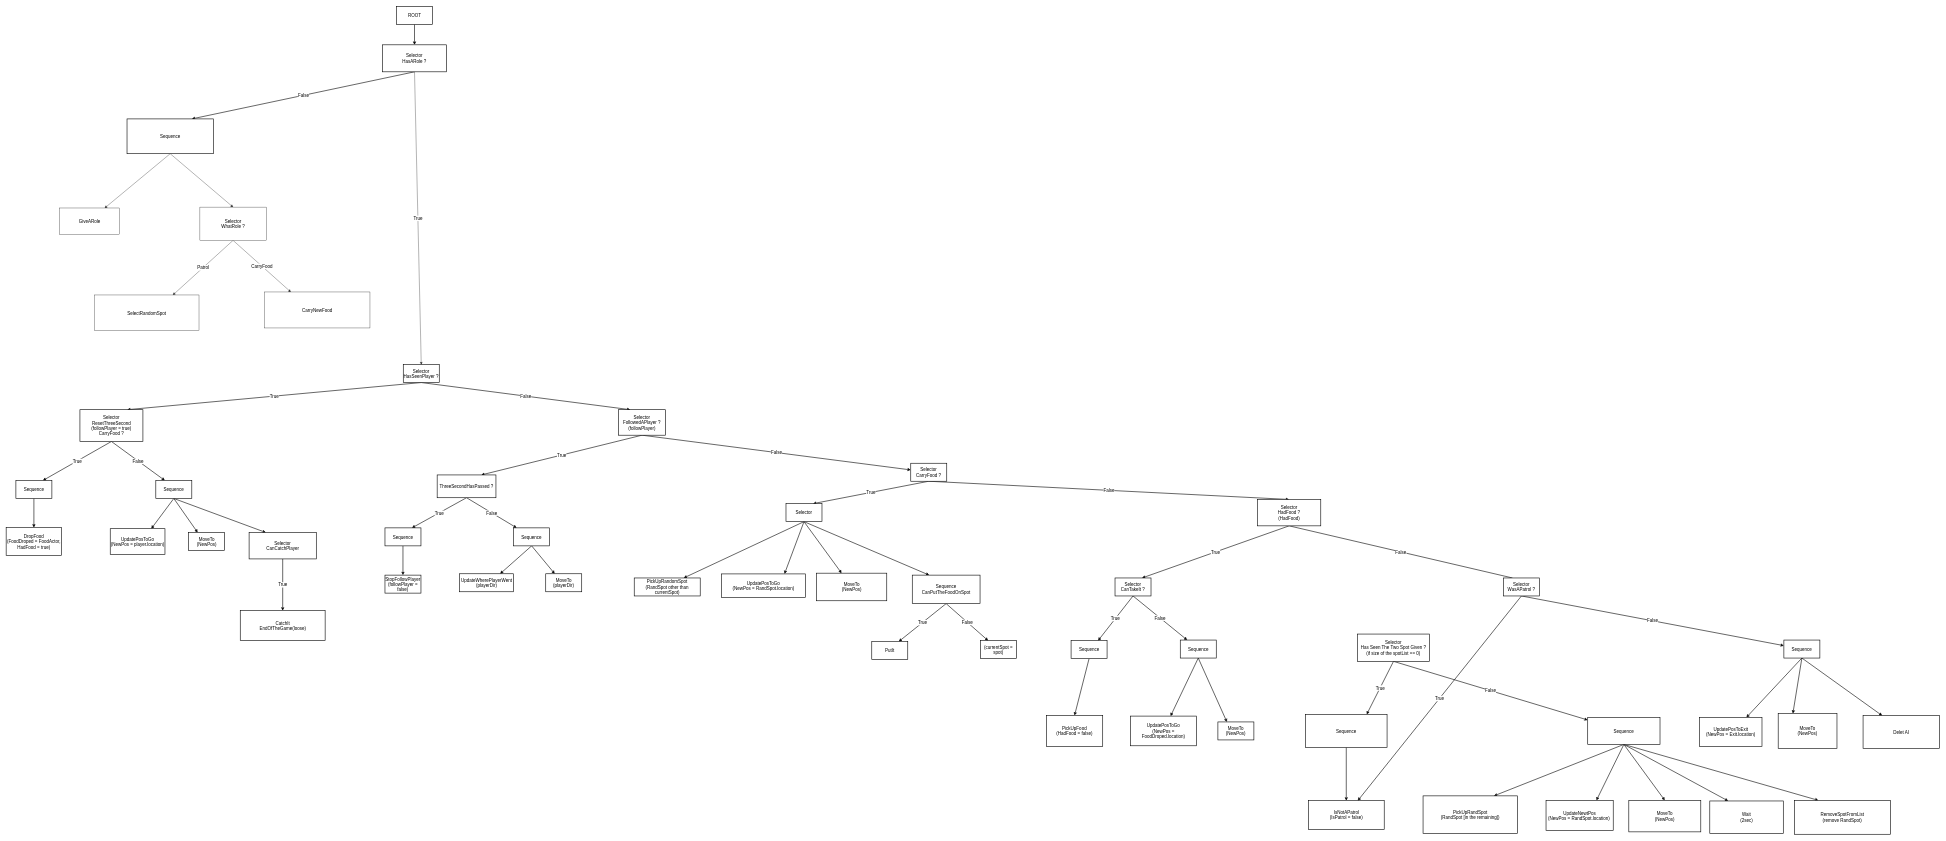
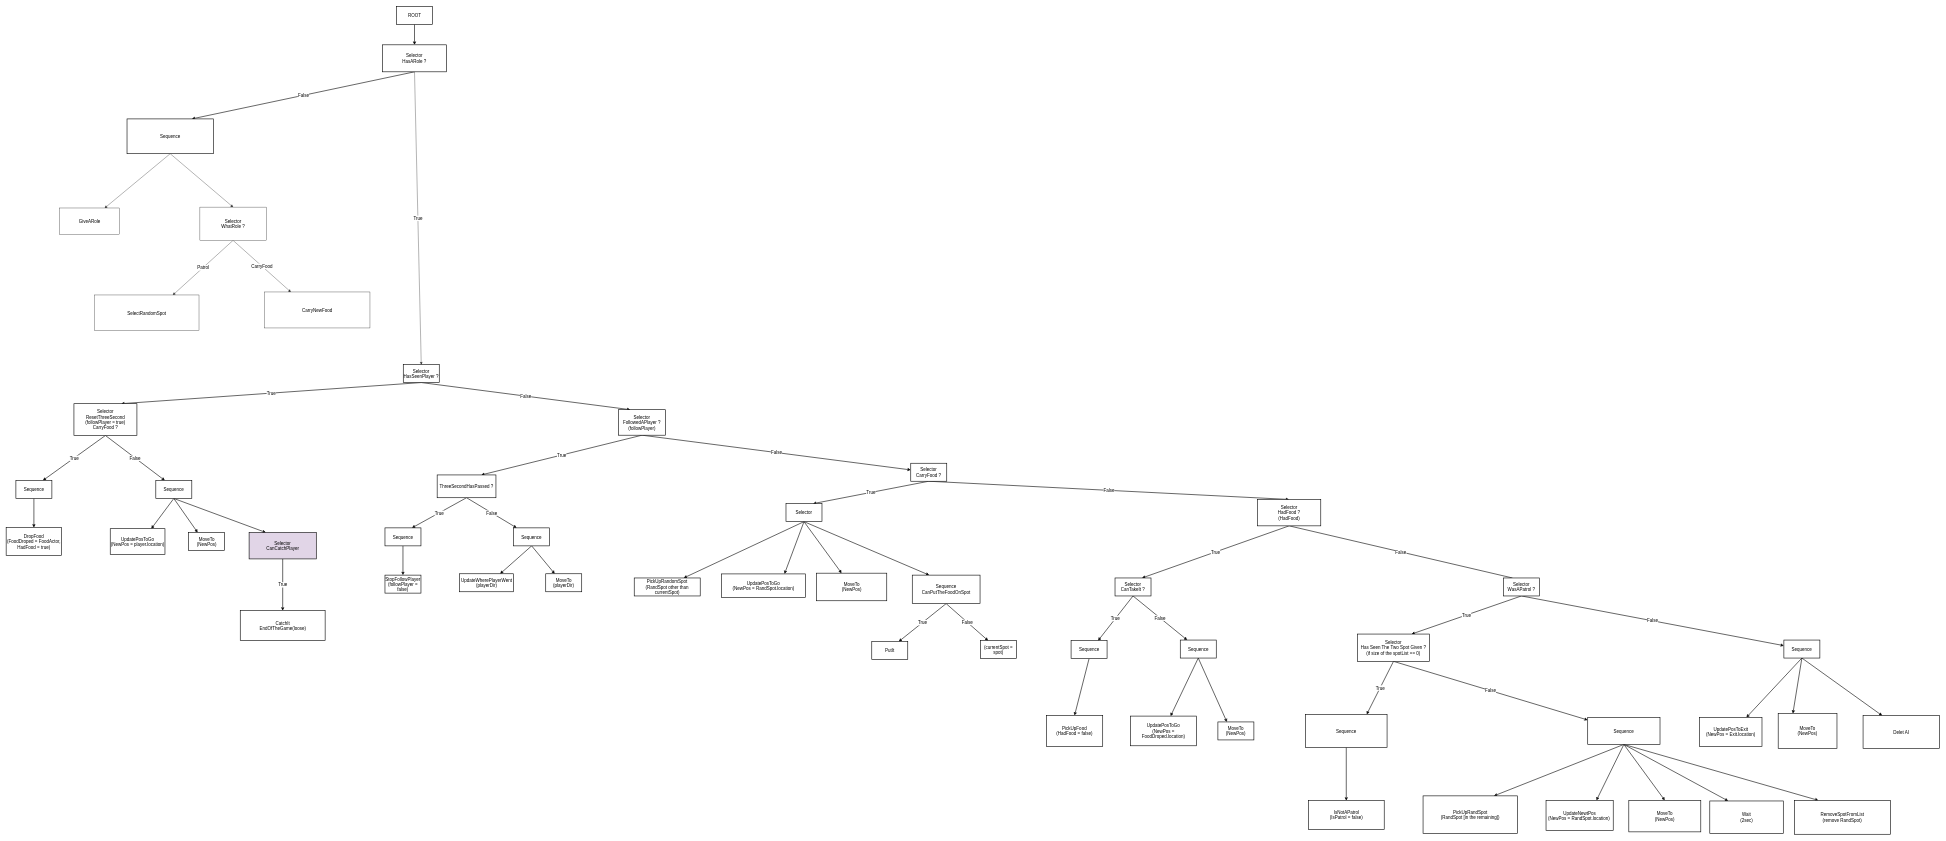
node "Selector ResetThreeSecond (followPlayer = true)CarryFood ?": moved (111, 425) -> (105, 419)
node "Selector CanCatchPlayer": fillcolor #ffffff -> #e1d5e7
edge "Selector WasAPatrol ?" -> "IsNotAPatrol (IsPatrol = false)": now "Selector WasAPatrol ?" -> "Selector Has Seen The Two Spot Given ? (if size of the spotList == 0)"
